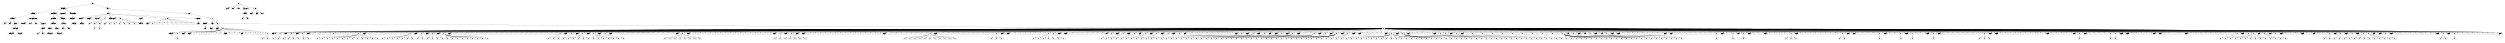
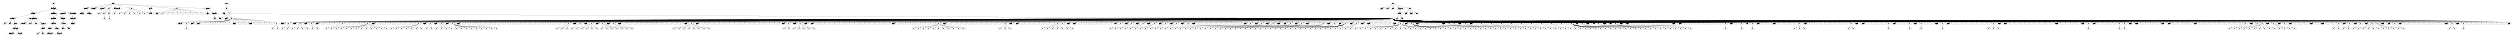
node "text": removed
node "change": added
